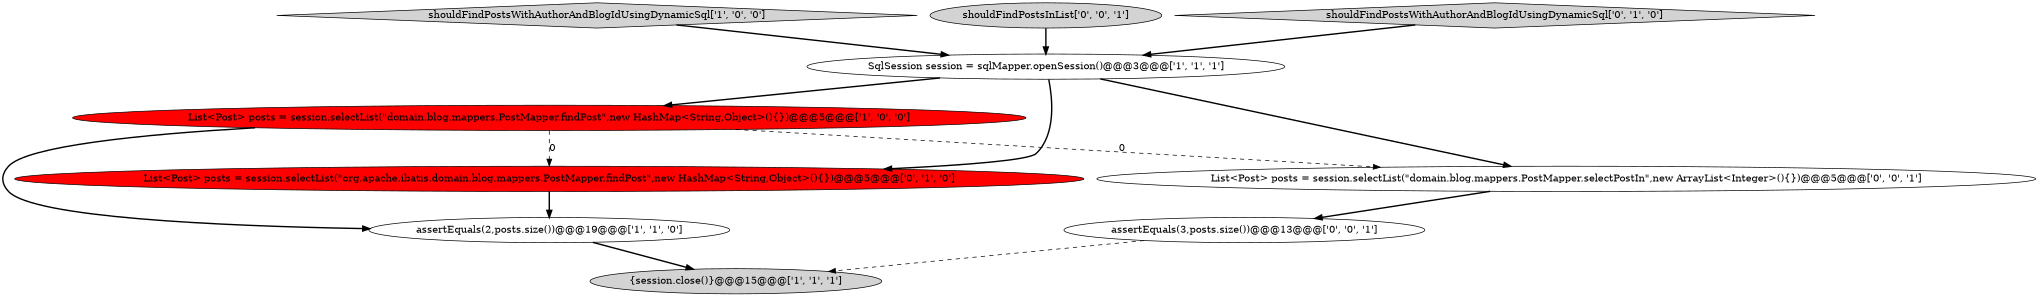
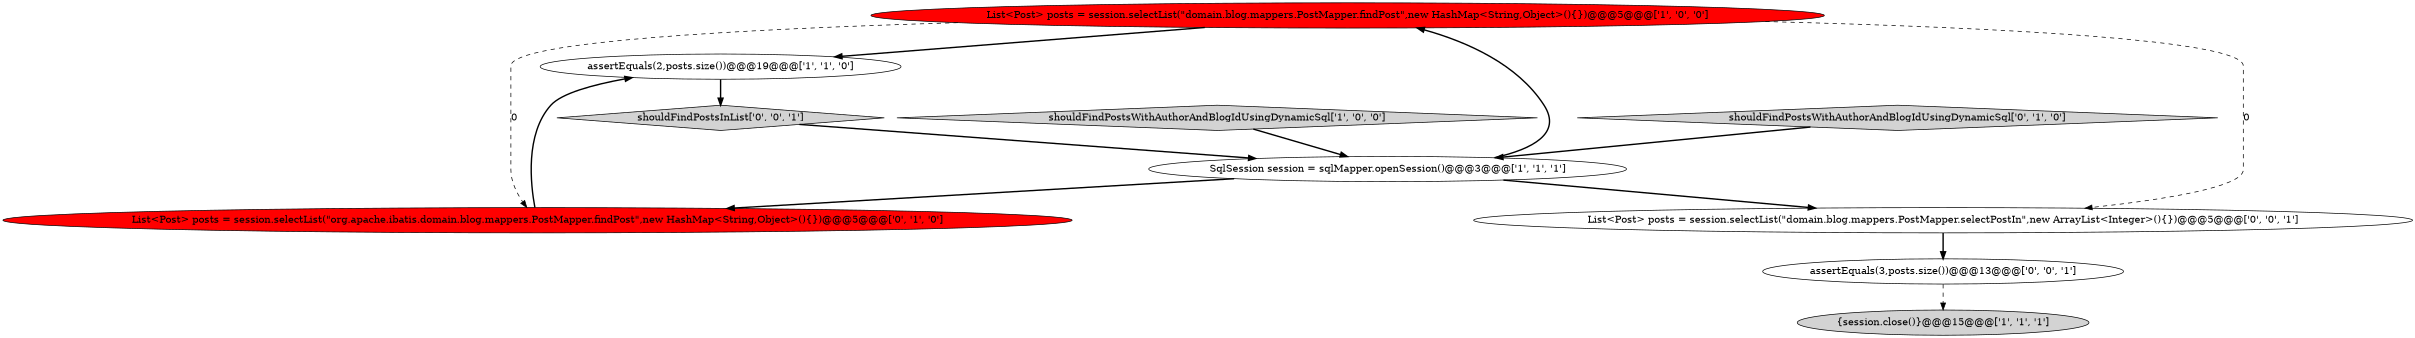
node "shouldFindPostsInList['0', '0', '1']": shape ellipse -> diamond
edge "assertEquals(2,posts.size())@@@19@@@['1', '1', '0']" -> "{session.close()}@@@15@@@['1', '1', '1']": now "assertEquals(2,posts.size())@@@19@@@['1', '1', '0']" -> "shouldFindPostsInList['0', '0', '1']"
